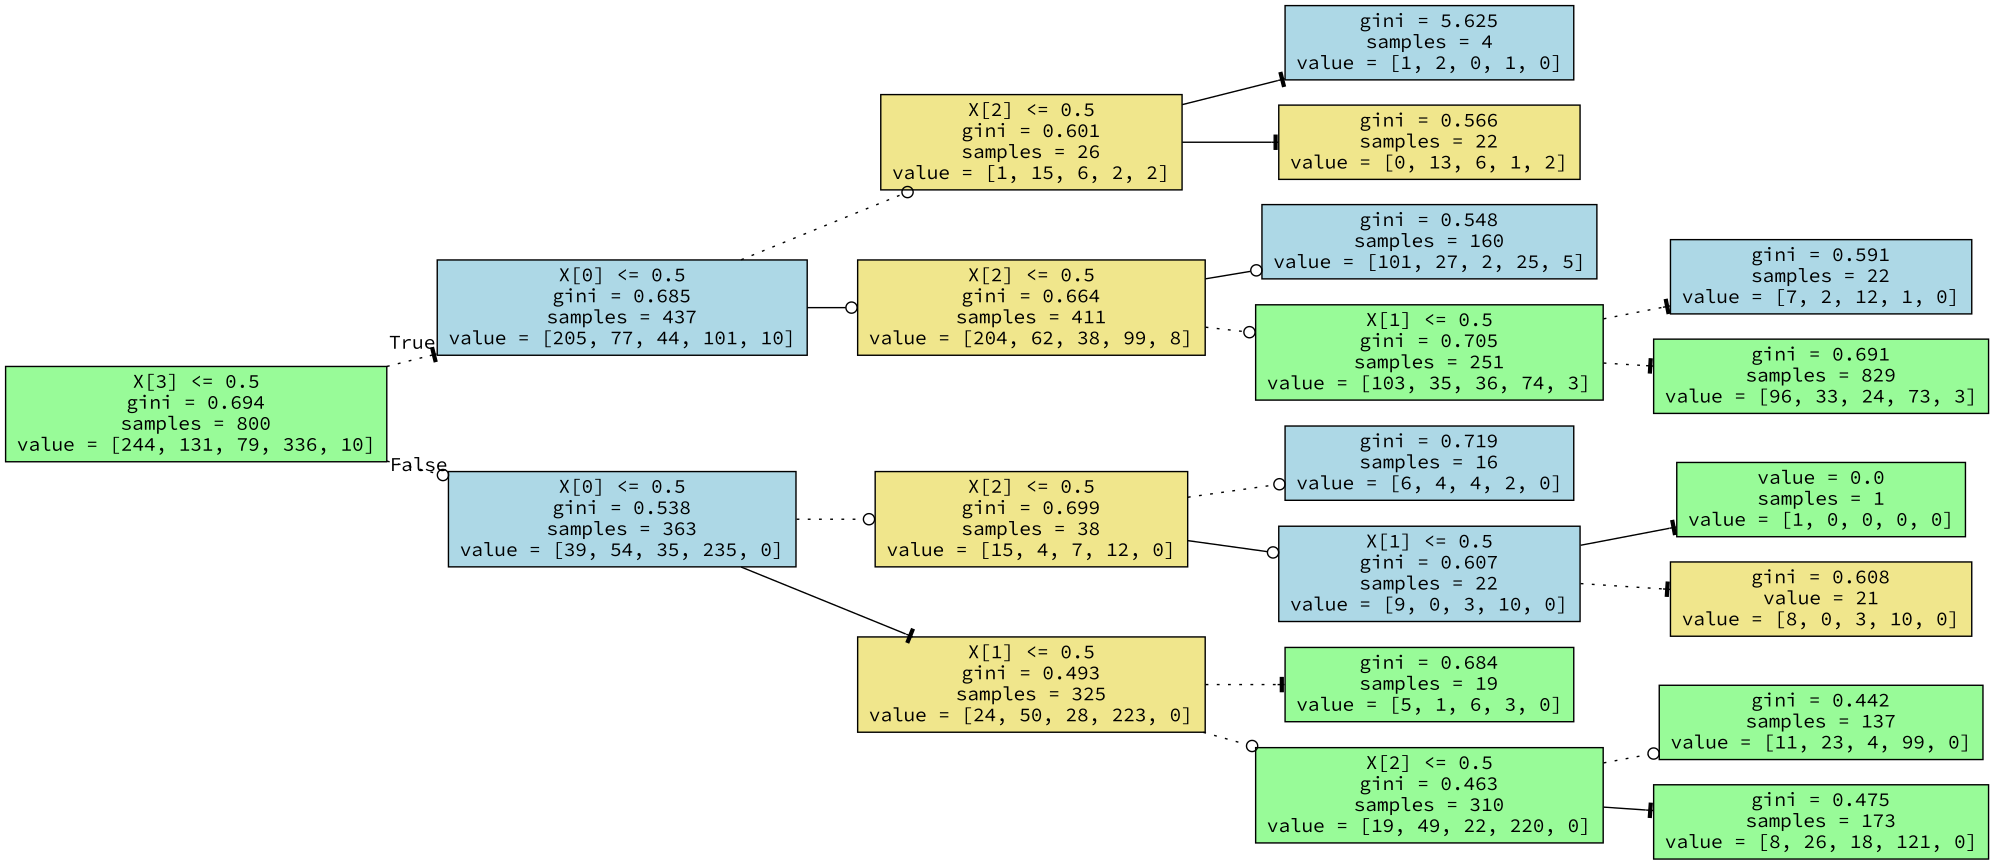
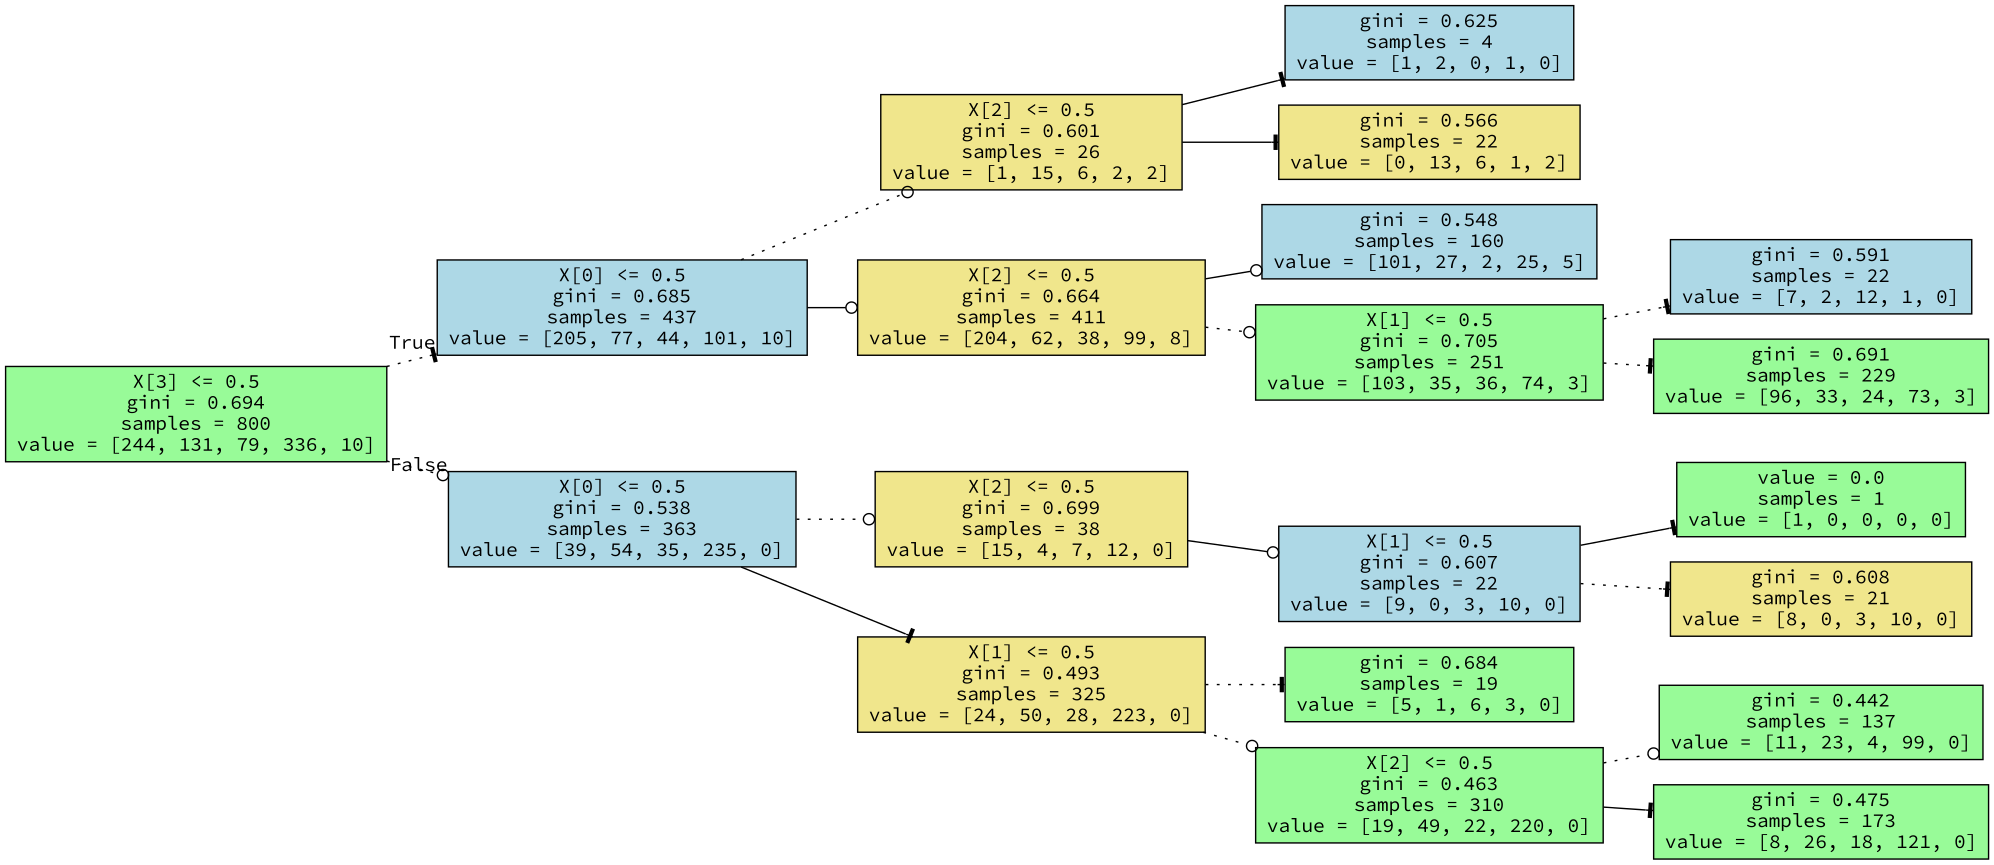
node "gini = 5.625 samples = 4 value = [1, 2, 0, 1, 0]": label "gini = 5.625 samples = 4 value = [1, 2, 0, 1, 0]" -> "gini = 0.625 samples = 4 value = [1, 2, 0, 1, 0]"
node "gini = 0.691 samples = 829 value = [96, 33, 24, 73, 3]": label "gini = 0.691 samples = 829 value = [96, 33, 24, 73, 3]" -> "gini = 0.691 samples = 229 value = [96, 33, 24, 73, 3]"
node "gini = 0.719 samples = 16 value = [6, 4, 4, 2, 0]": removed
node "gini = 0.608 value = 21 value = [8, 0, 3, 10, 0]": label "gini = 0.608 value = 21 value = [8, 0, 3, 10, 0]" -> "gini = 0.608 samples = 21 value = [8, 0, 3, 10, 0]"
